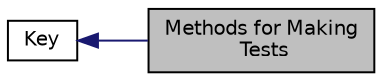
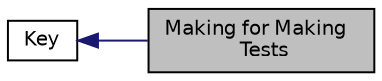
node "Methods for Making Tests": label "Methods for Making Tests" -> "Making for Making Tests"
